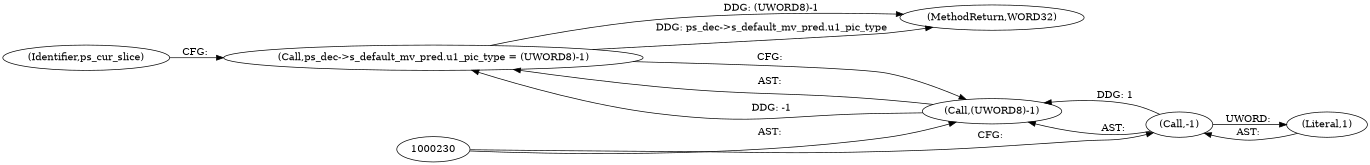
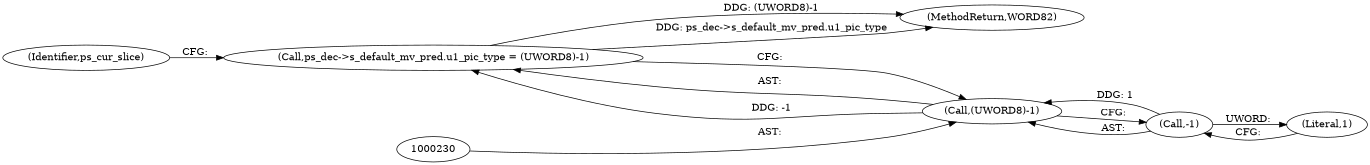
node "(MethodReturn,WORD32)": label "(MethodReturn,WORD32)" -> "(MethodReturn,WORD82)"
edge "(Literal,1)" -> "(Call,-1)": label "AST: " -> "CFG: "
edge "1000230" -> "(Call,-1)": now "(Call,(UWORD8)-1)" -> "(Call,-1)"
